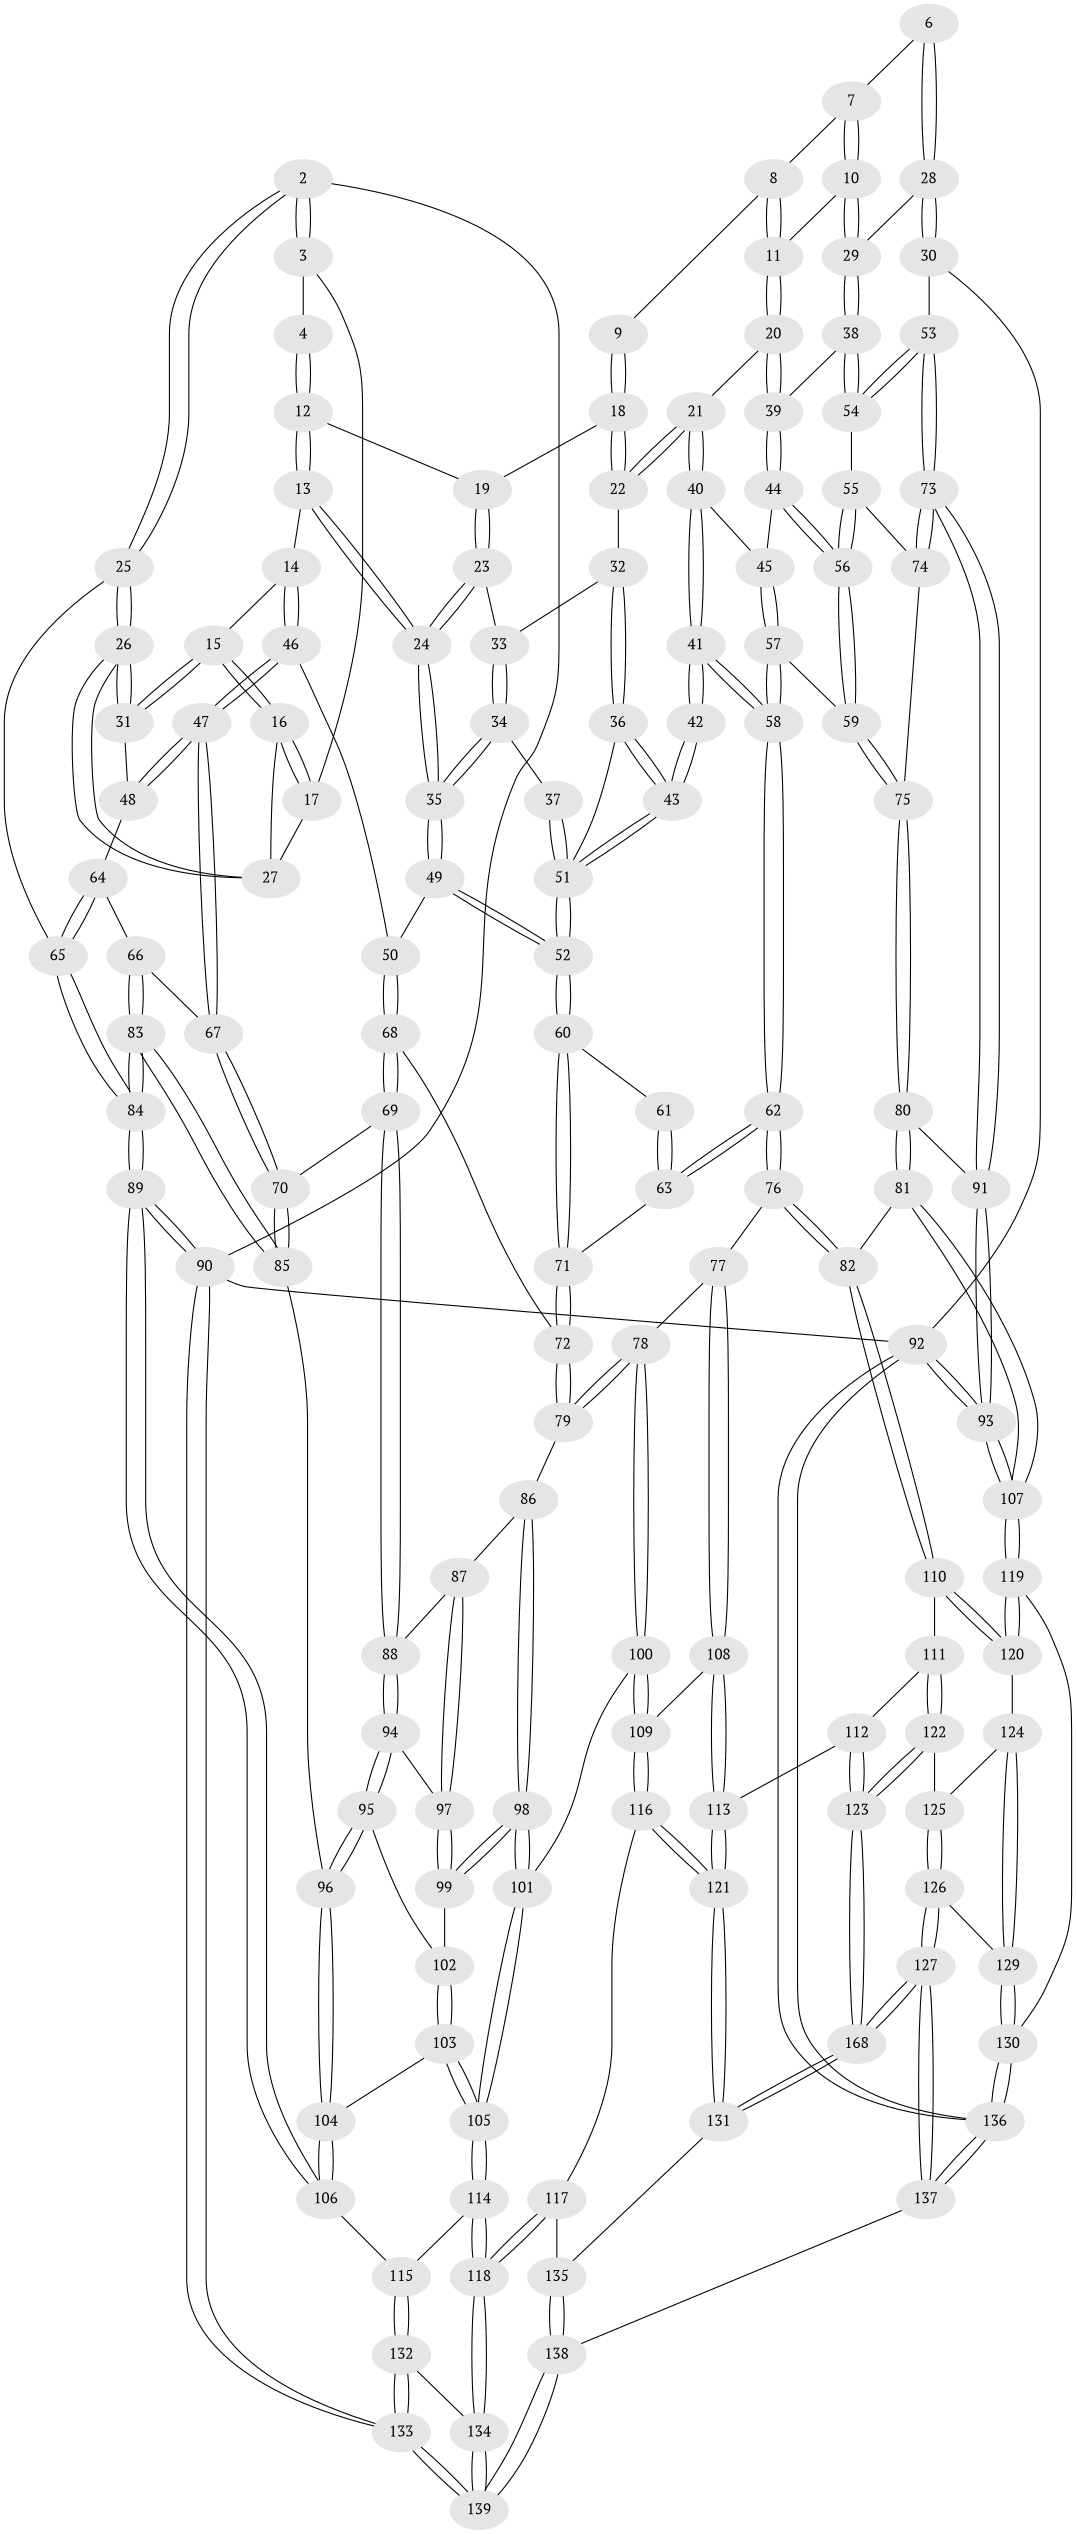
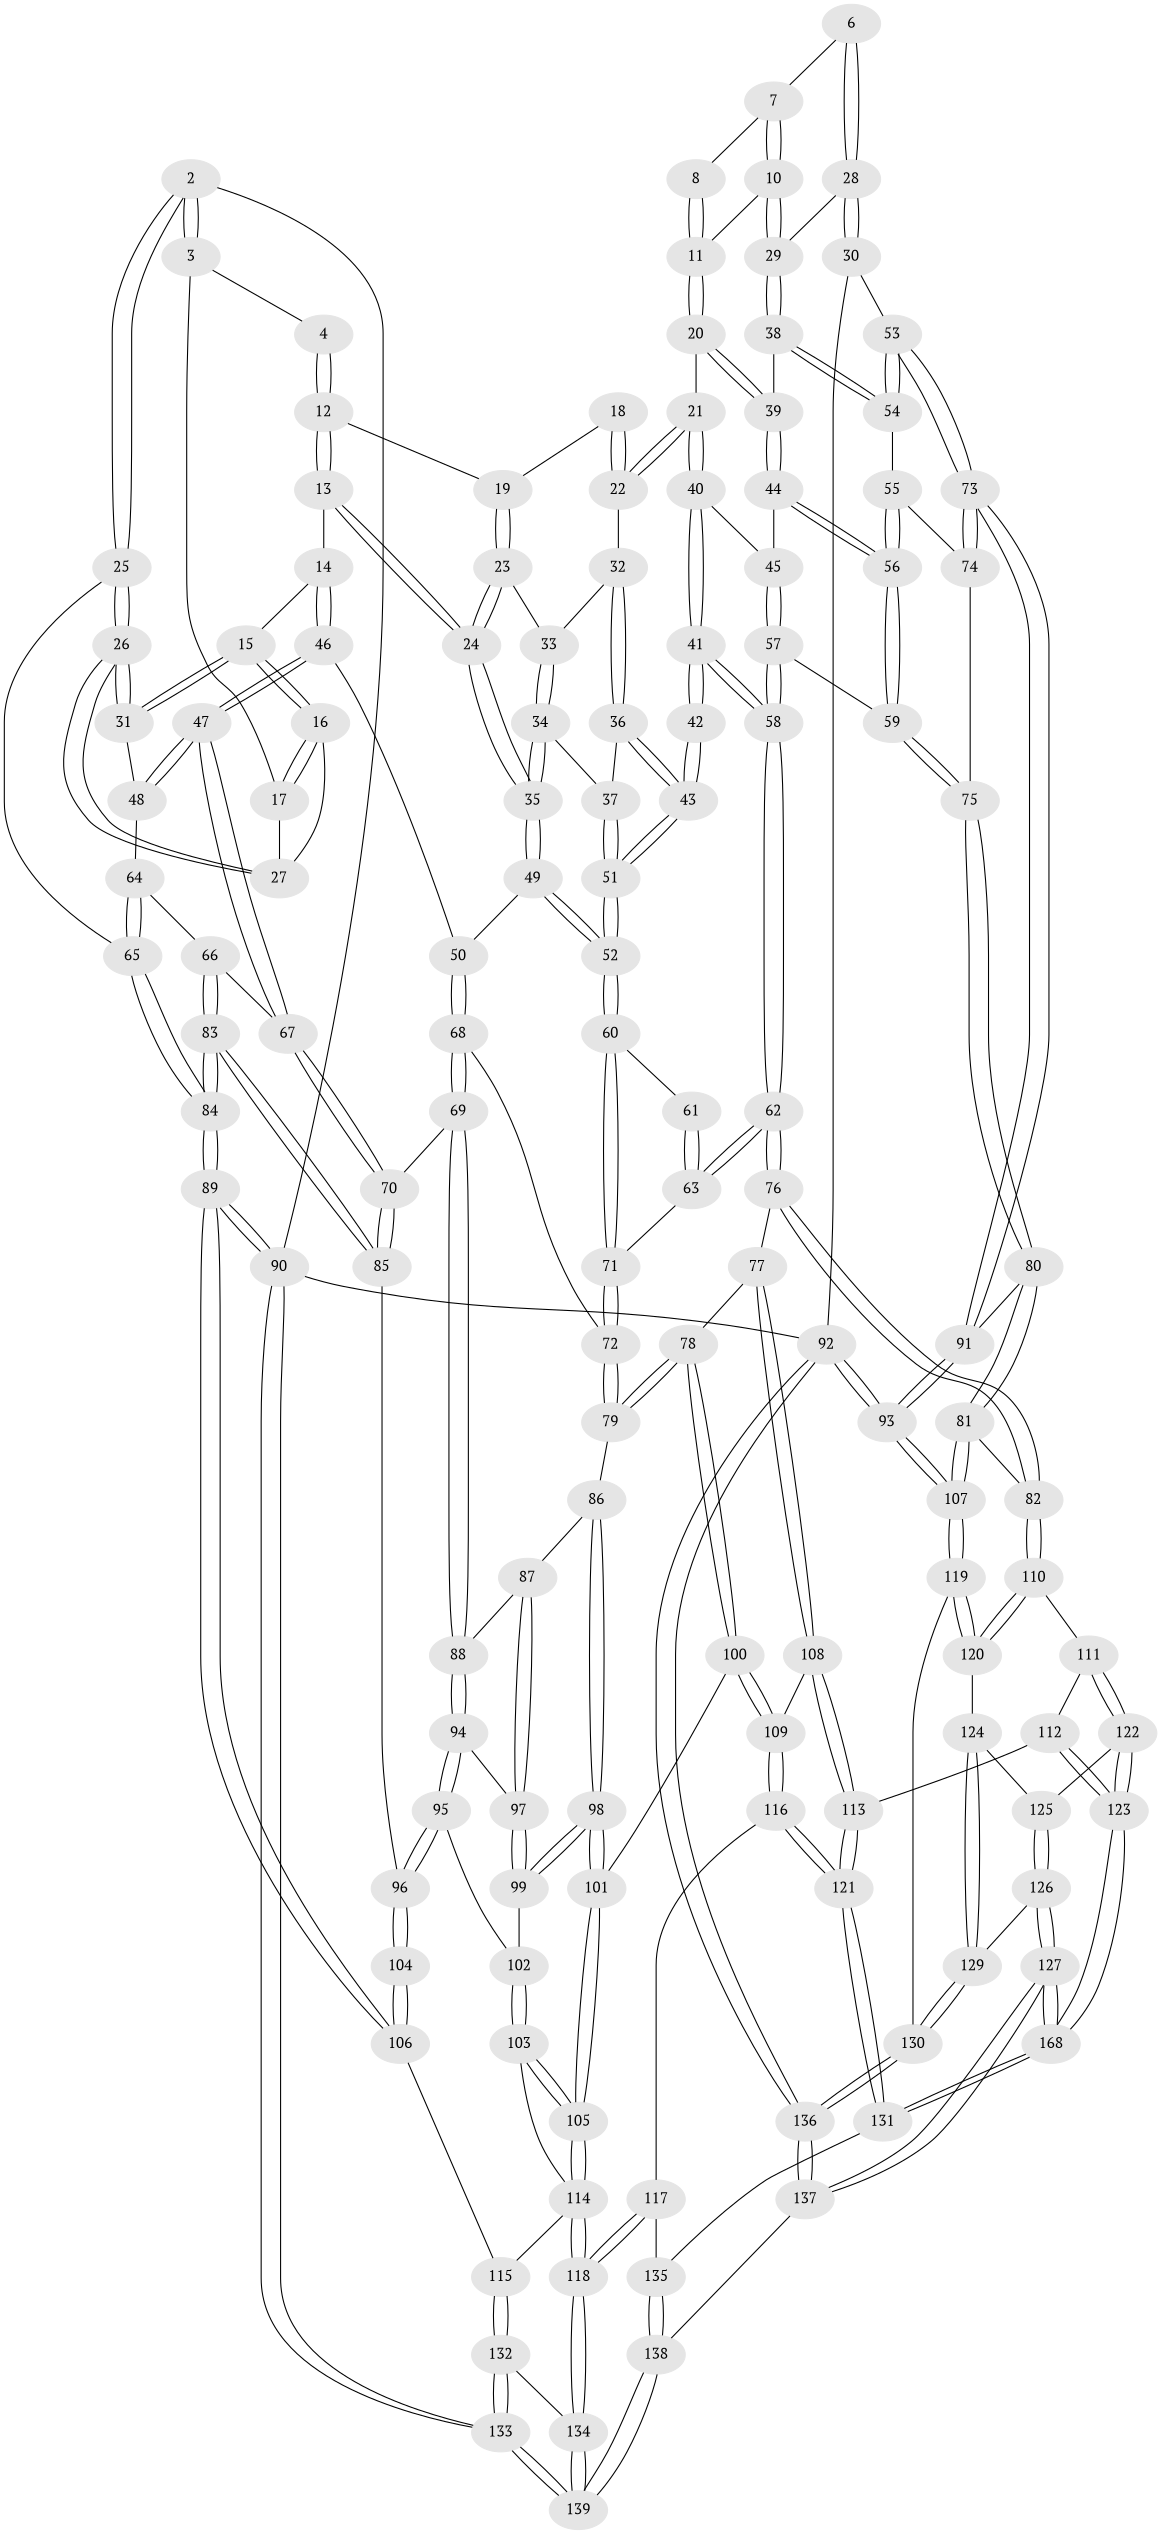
node "9": removed
edge "36" -- "51": now "36" -- "37"
edge "103" -- "104": now "103" -- "114"
